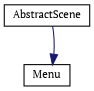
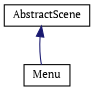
edge "AbstractScene" -> "Menu": reversed
